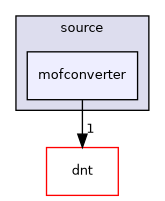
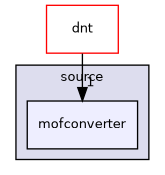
edge "mofconverter" -> "dnt": reversed
